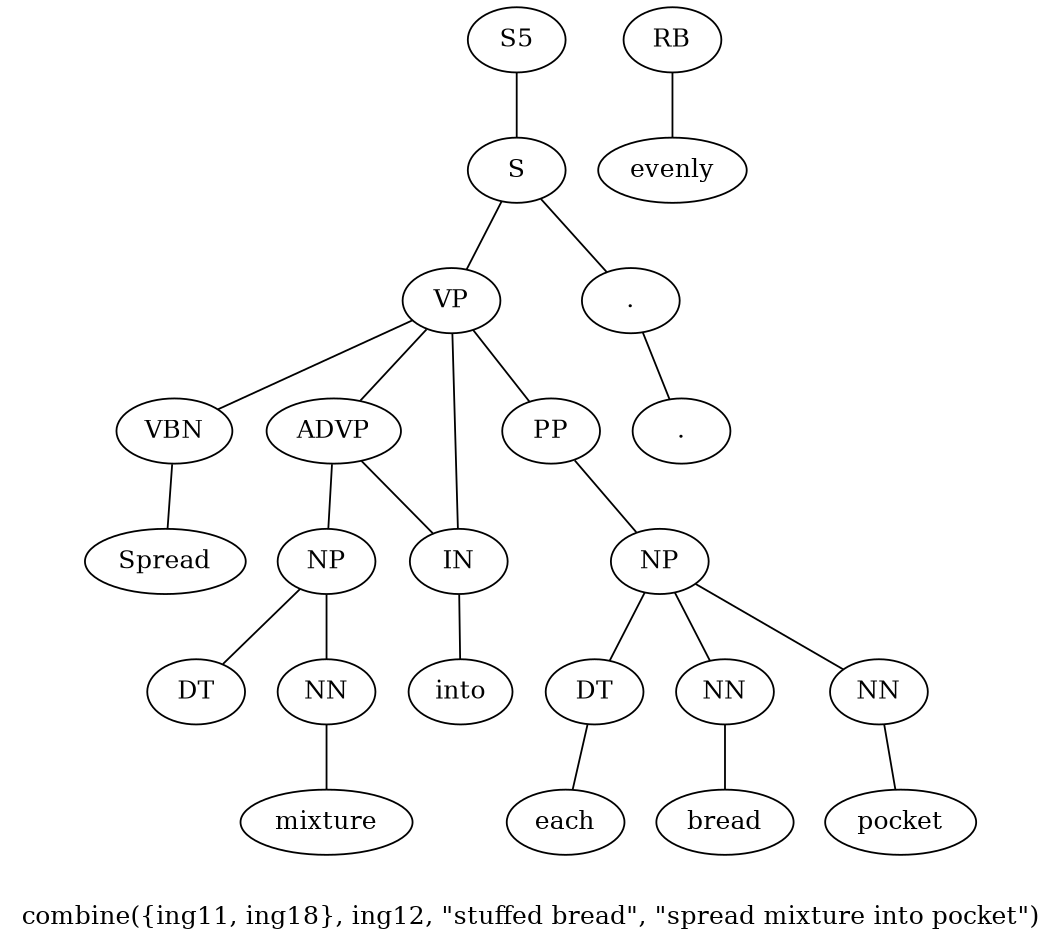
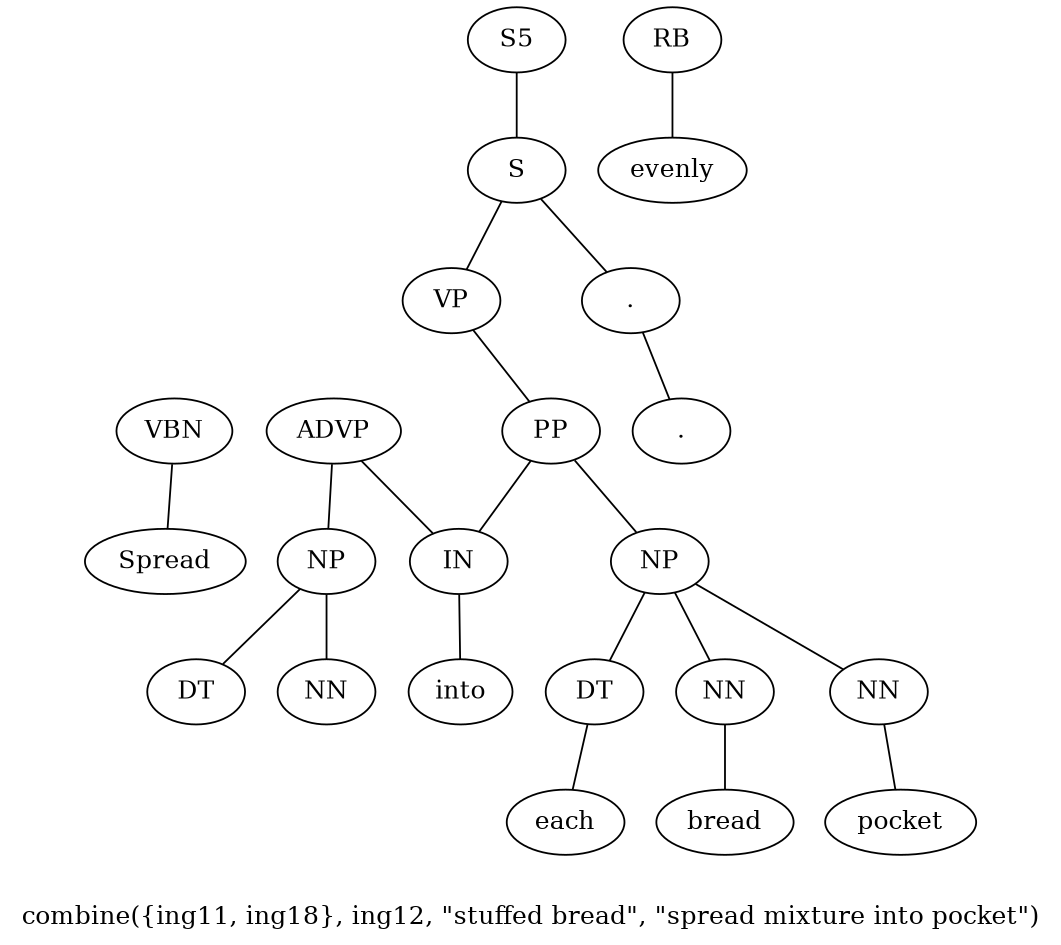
edge "VP" -- "VBN": removed
edge "VP" -- "ADVP": removed
edge "VP" -- "IN": now "PP" -- "IN"
node "mixture": removed
